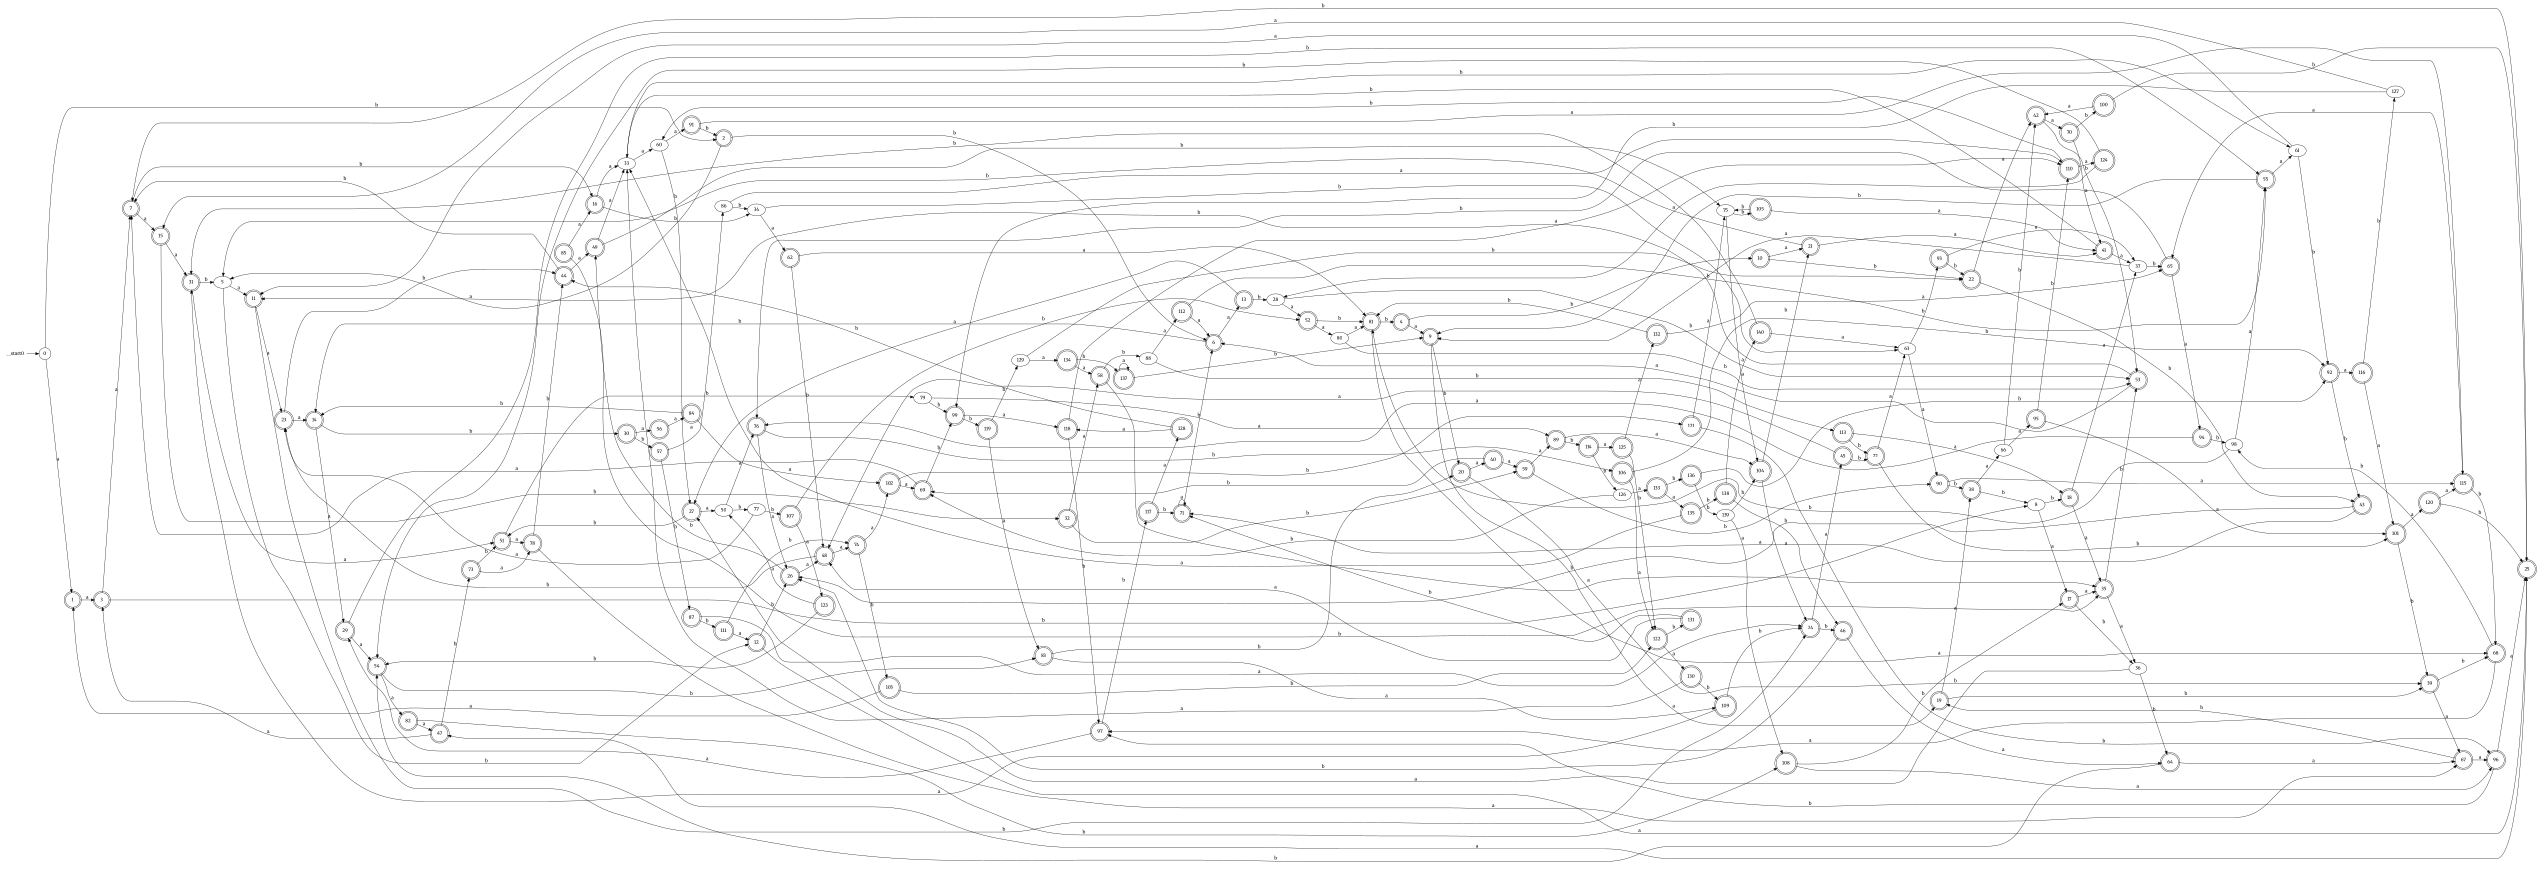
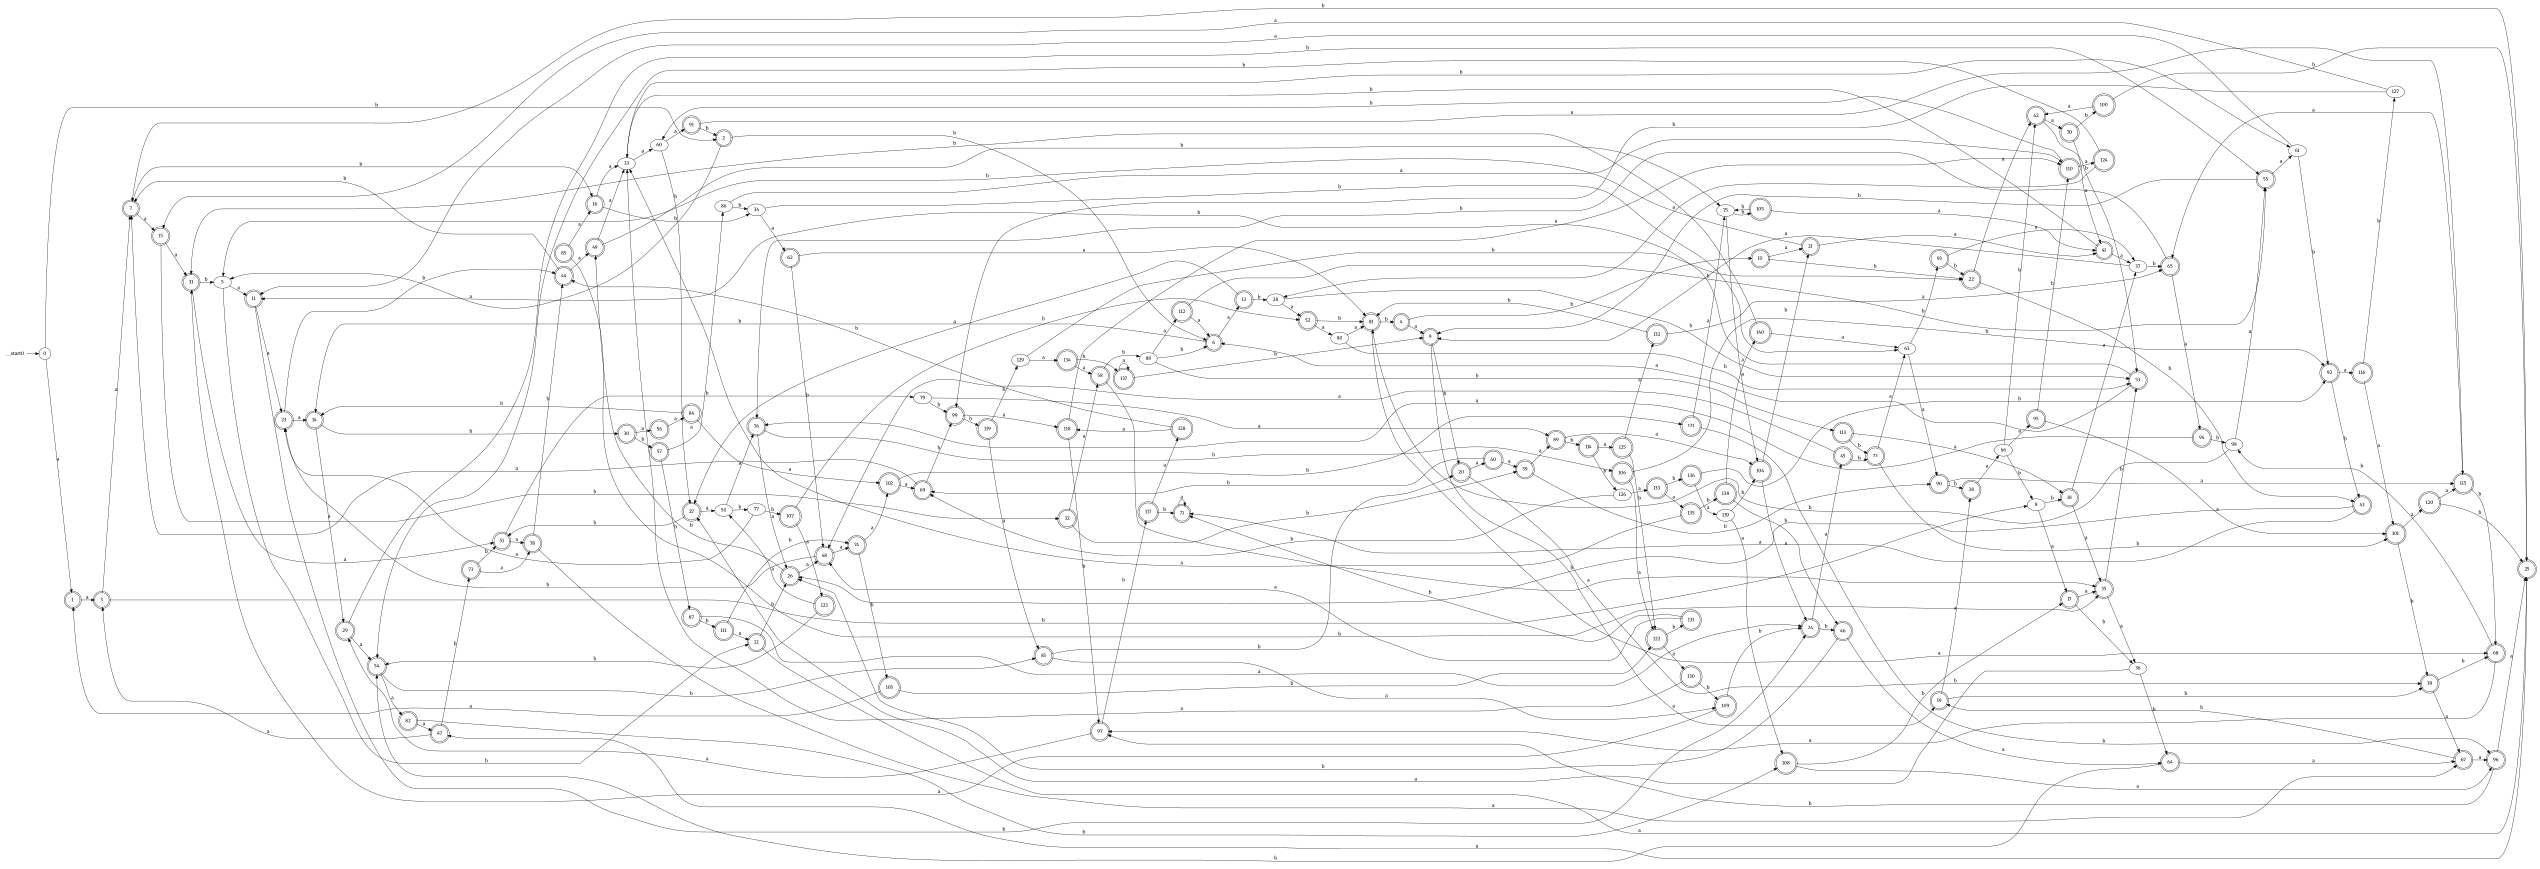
edge "71" -> "6": now "88" -> "6"
edge "38" -> "8": now "66" -> "8"
edge "136" -> "139": label "b" -> "a"
